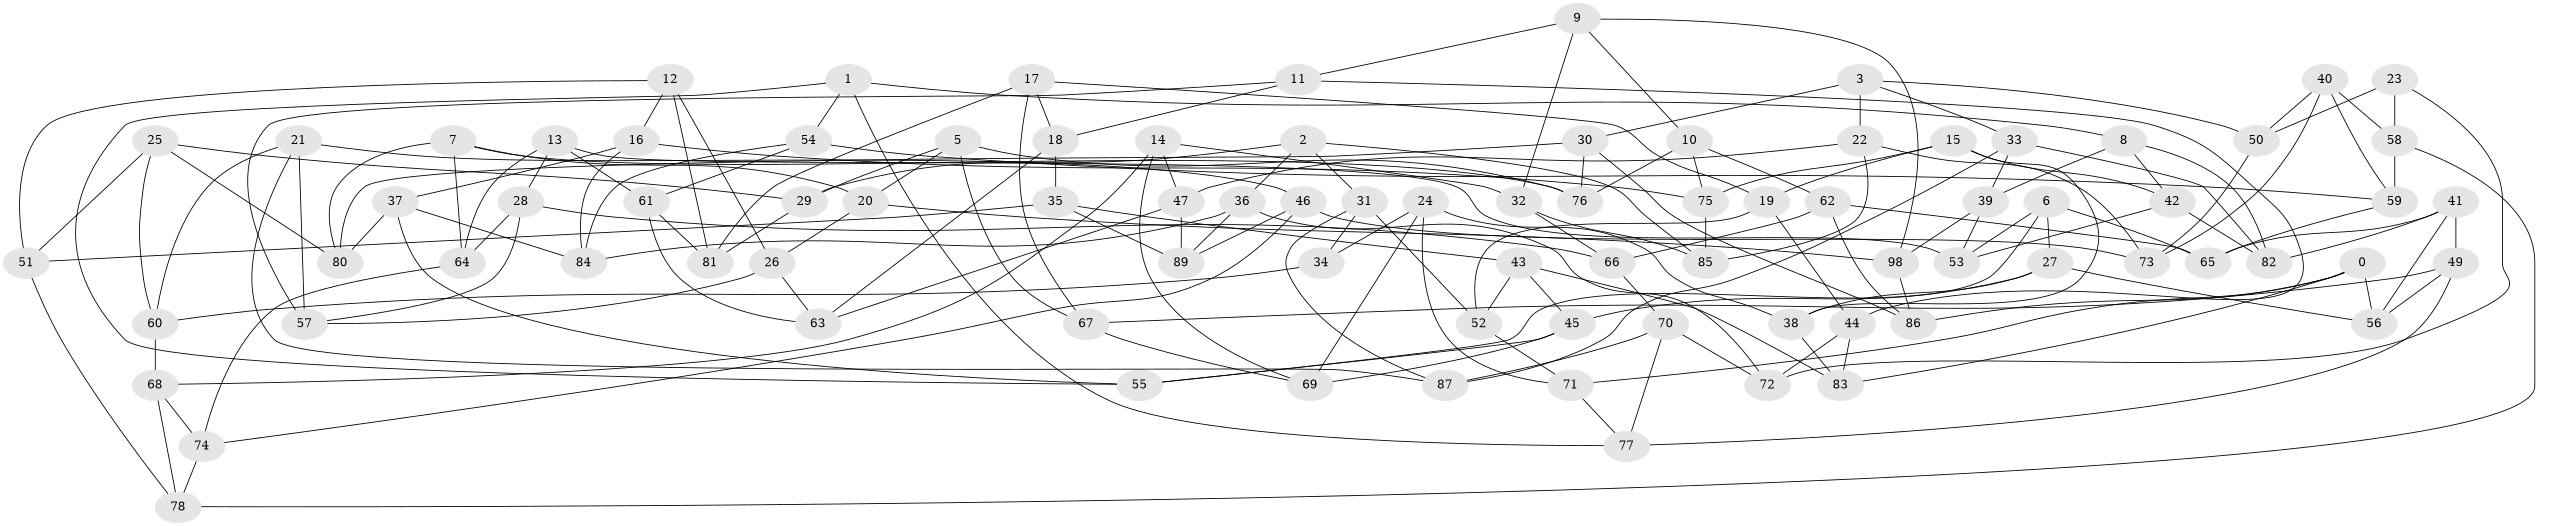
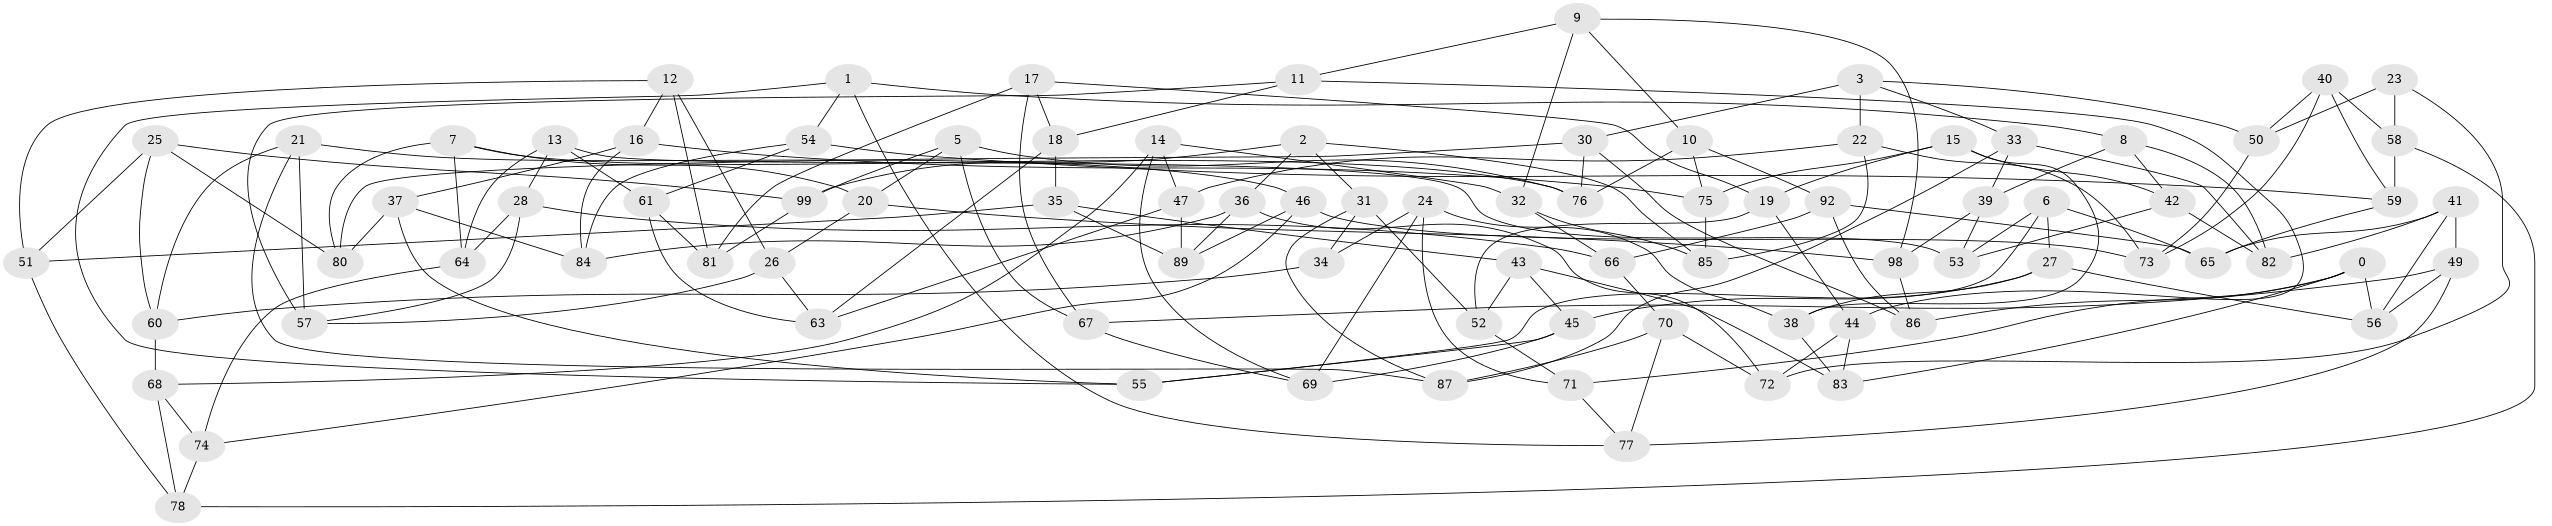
node "29": label "29" -> "99"
node "62": label "62" -> "92"
